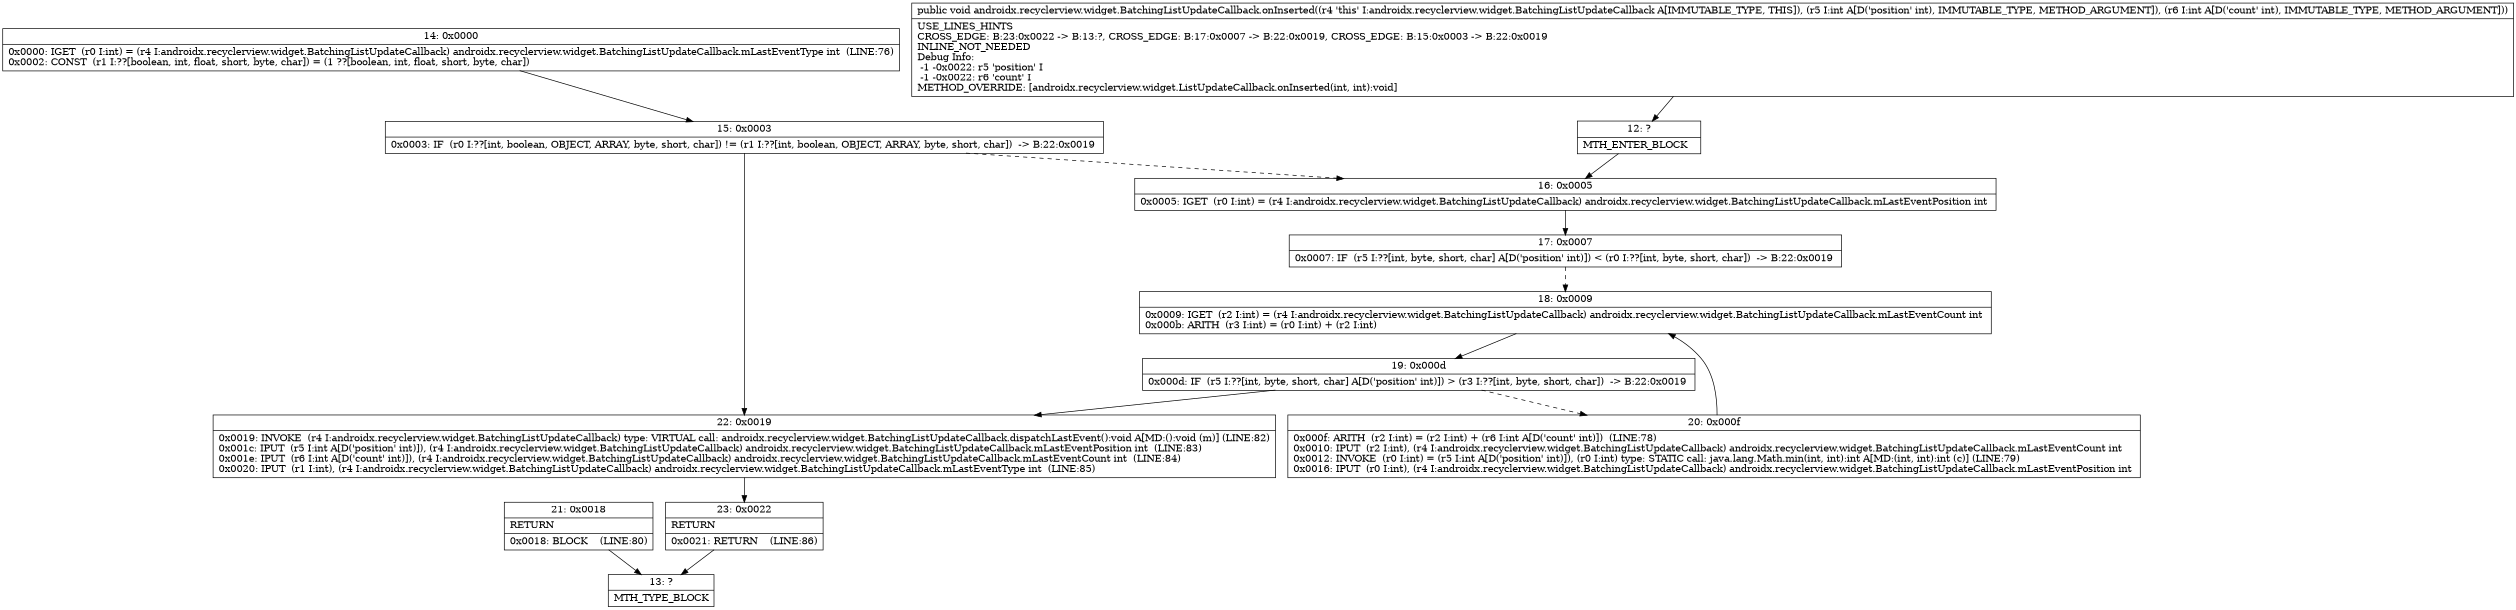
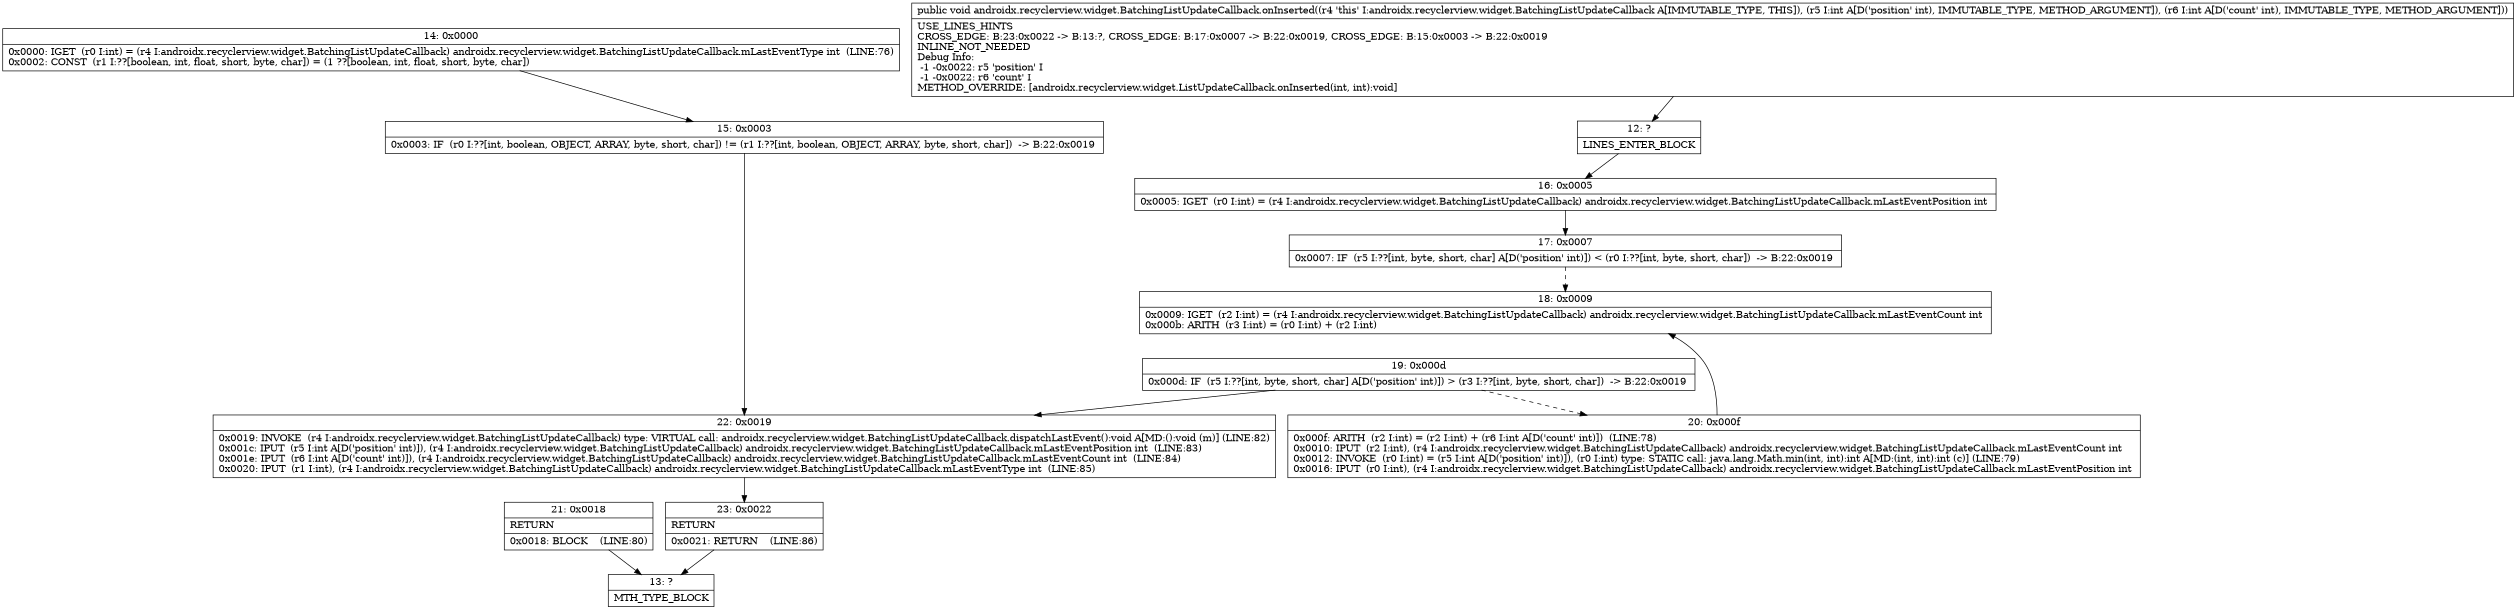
node "12: ?": text "MTH_ENTER_BLOCK" -> "LINES_ENTER_BLOCK"
edge "15: 0x0003" -> "16: 0x0005": removed
edge "18: 0x0009" -> "19: 0x000d": removed
